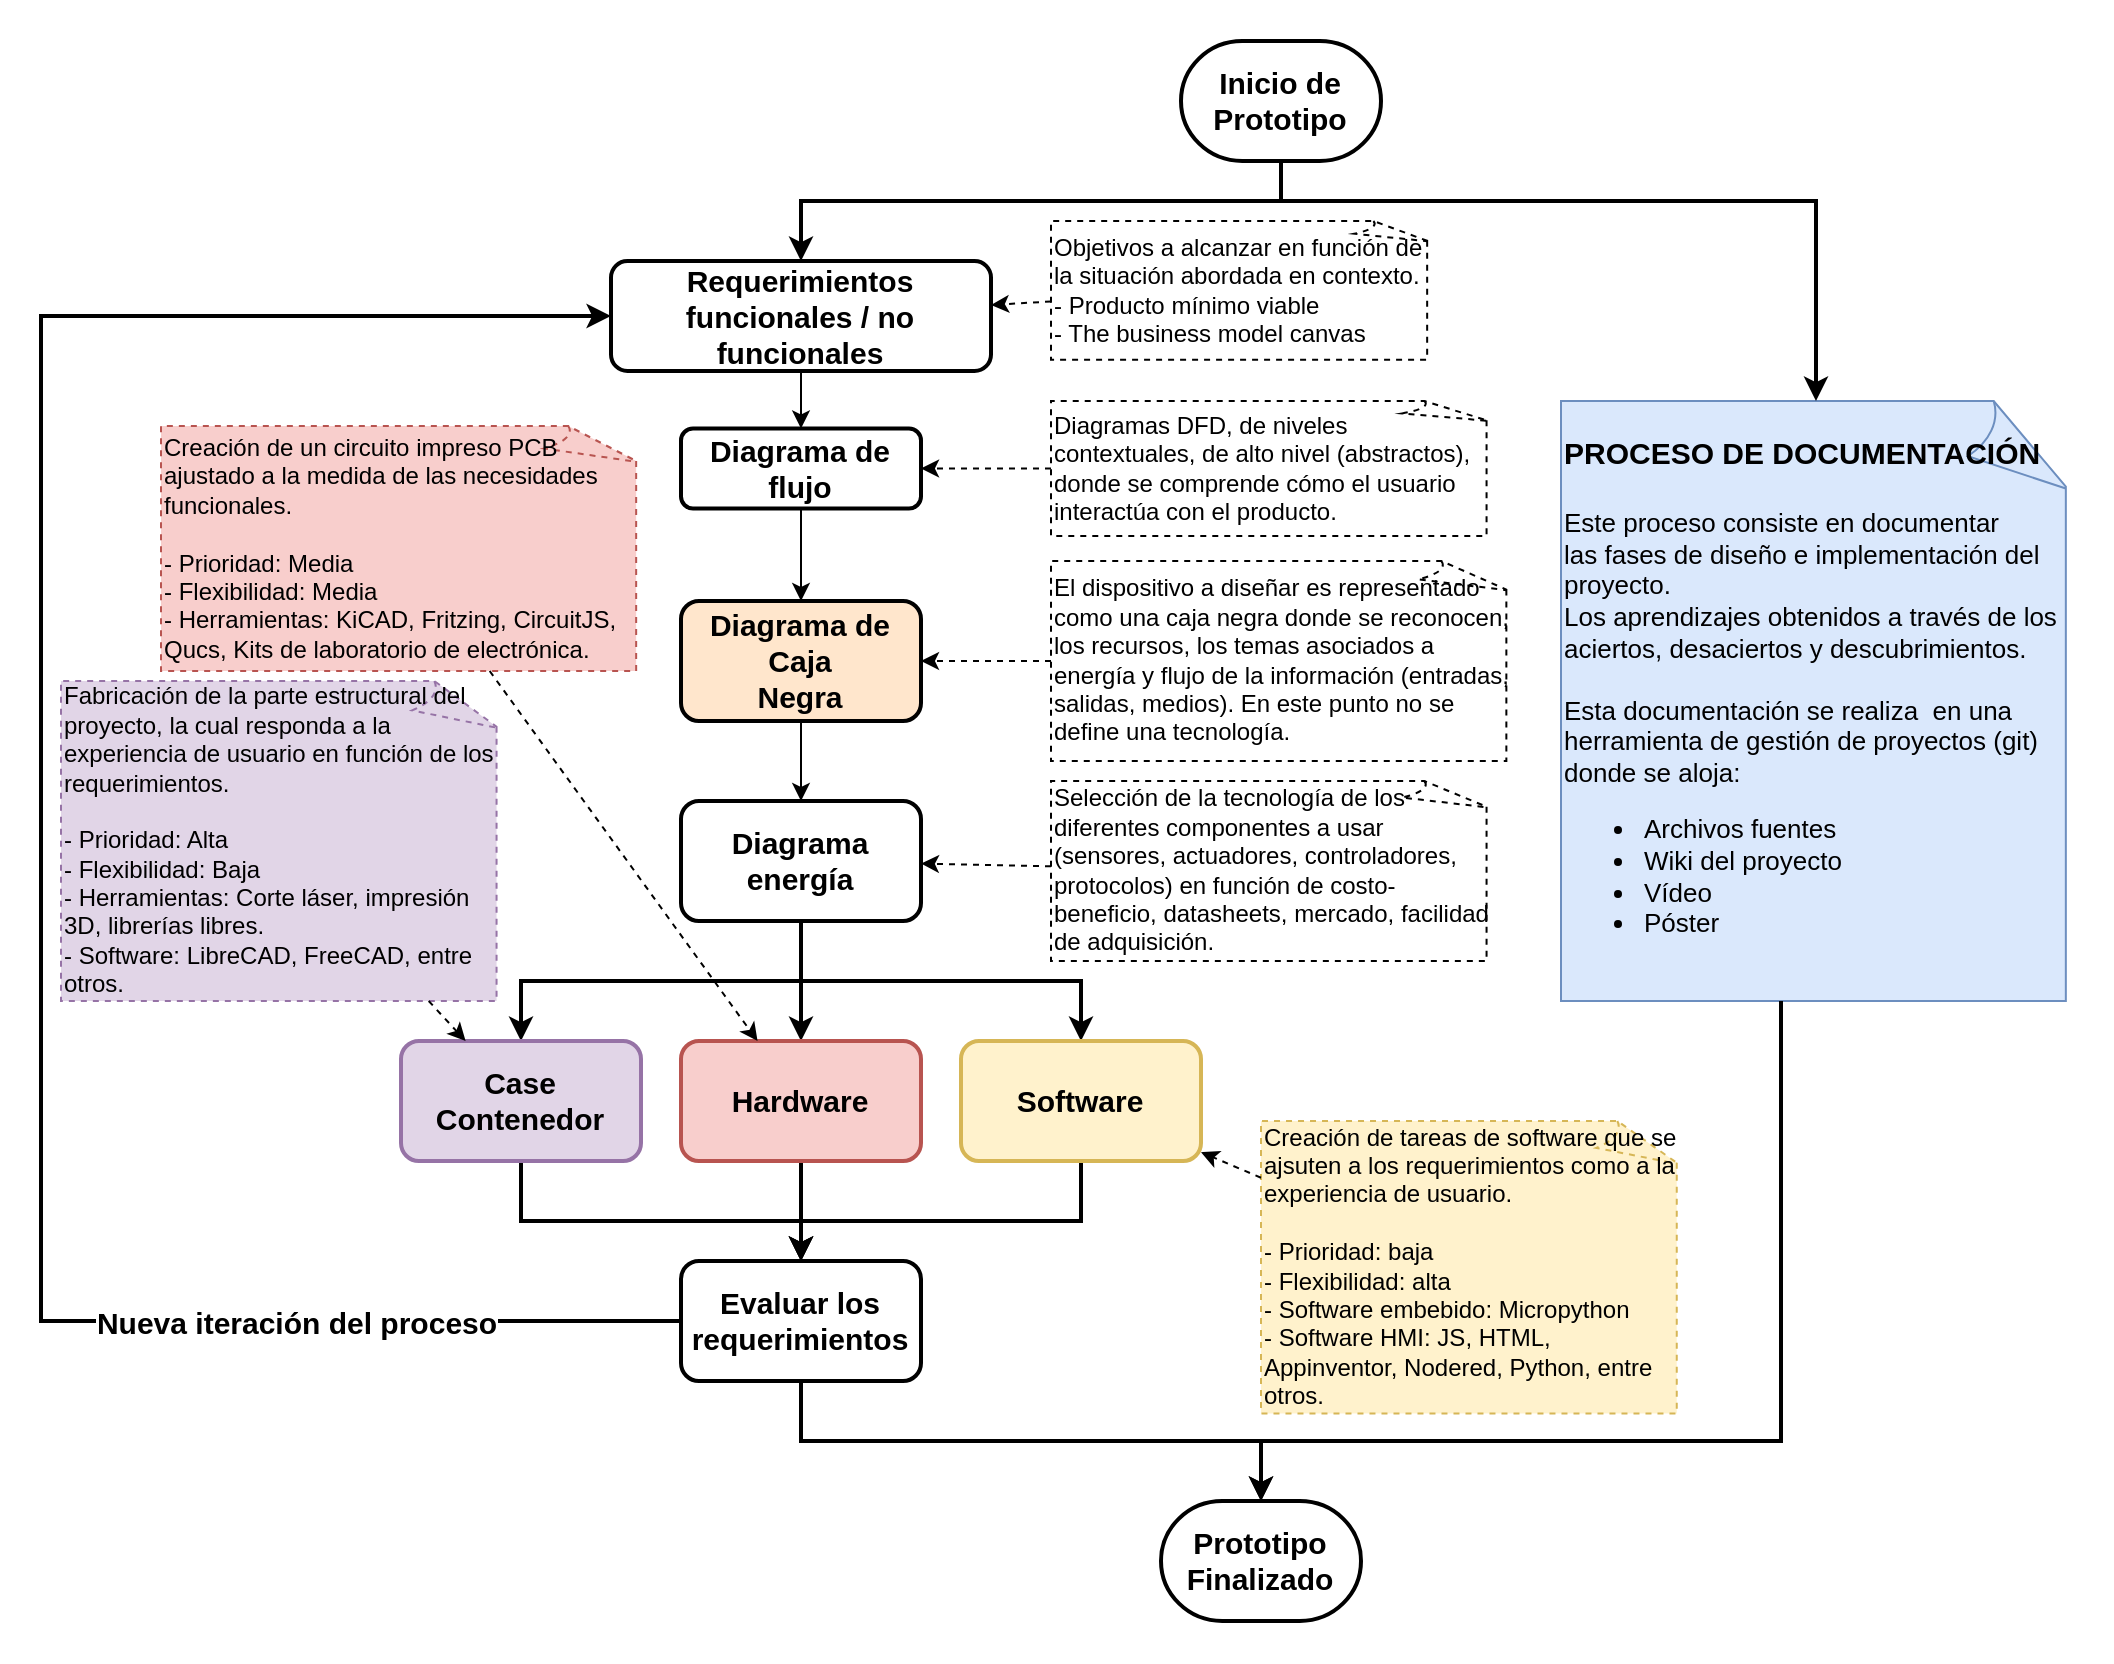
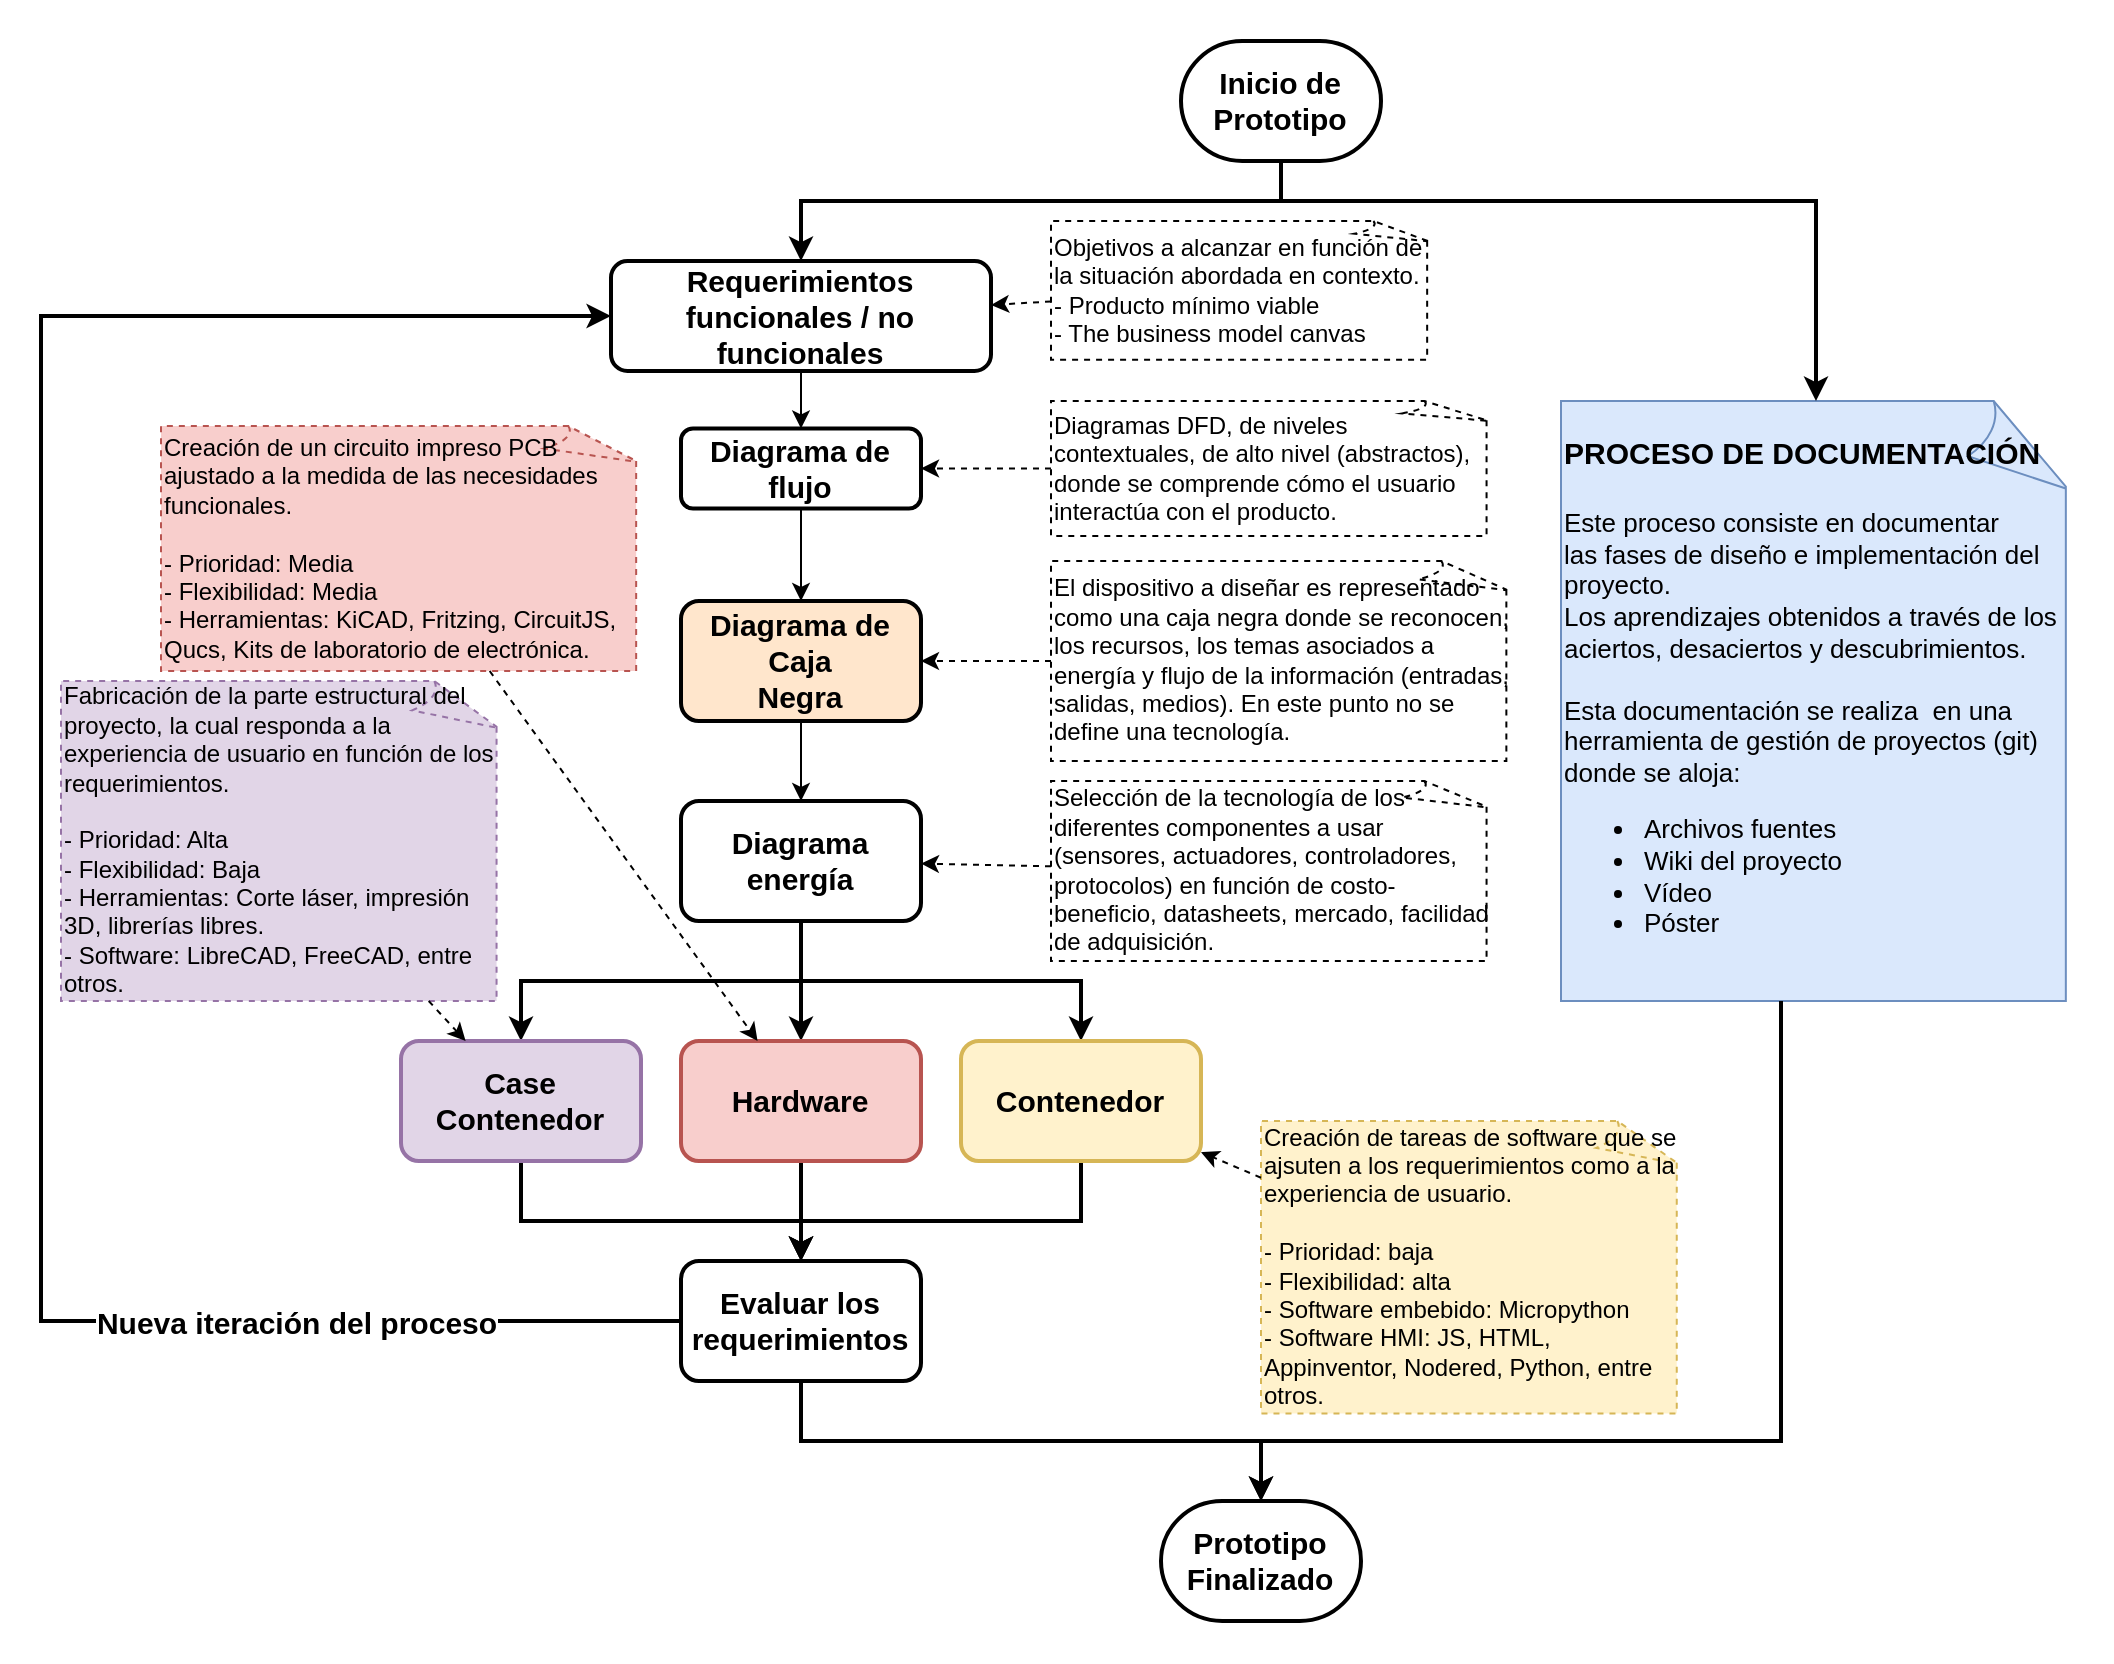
node "Software": label "Software" -> "Contenedor"
